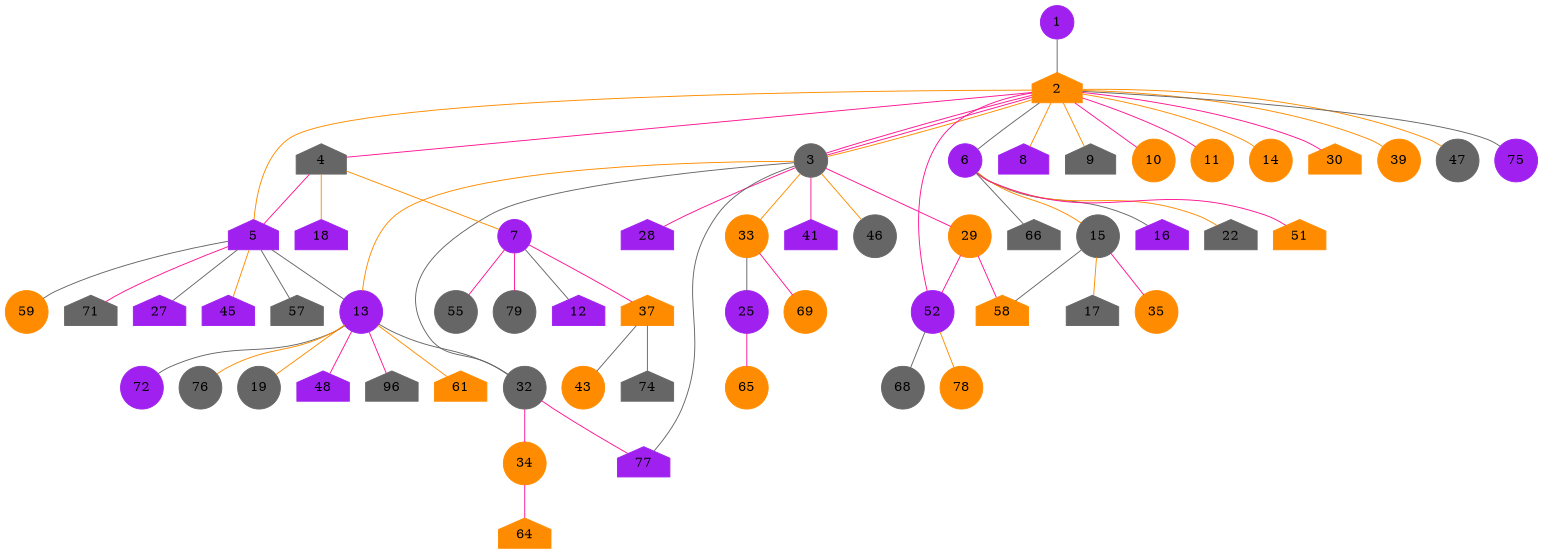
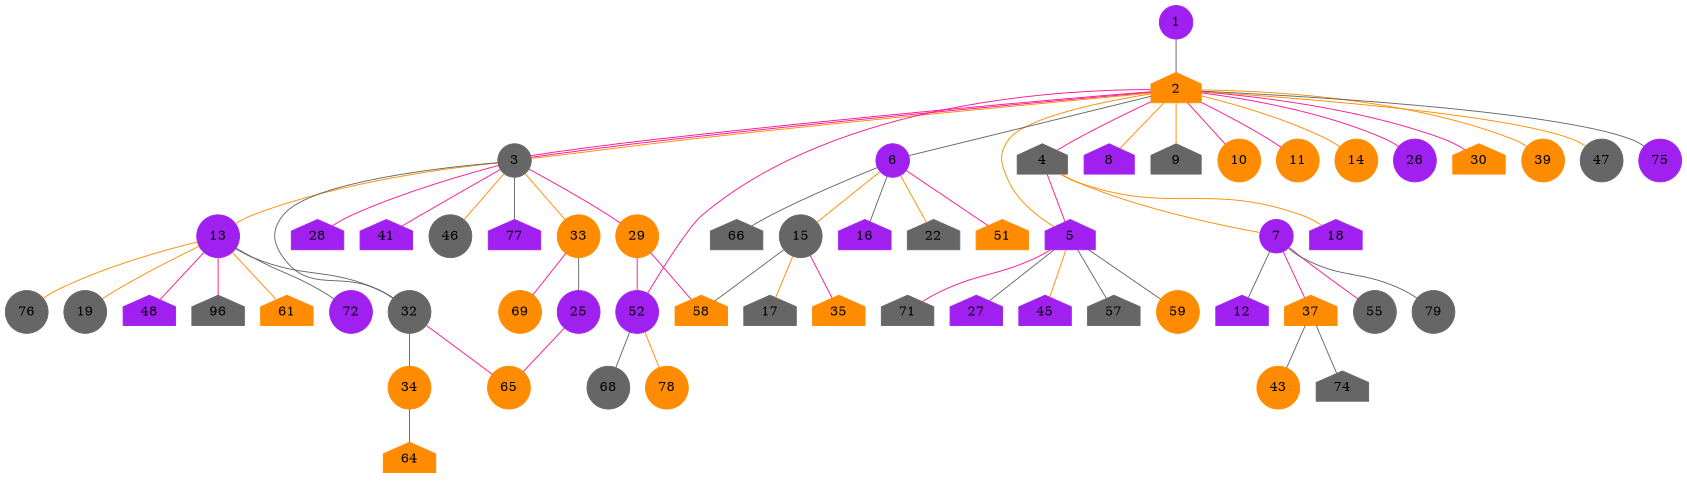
node "26": added
edge "7" -- "79": color deeppink -> gray40
edge "5" -- "13": removed
node "35": shape circle -> house
edge "32" -- "77": now "32" -- "65"
